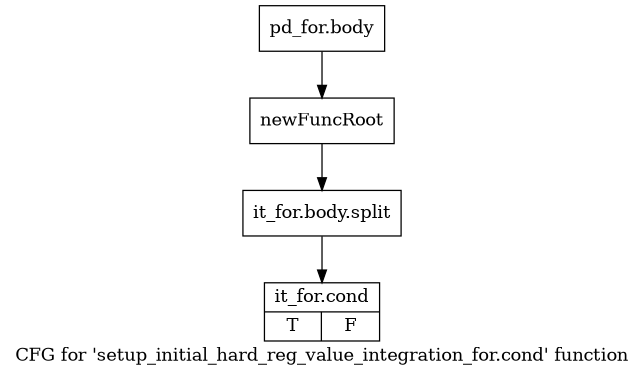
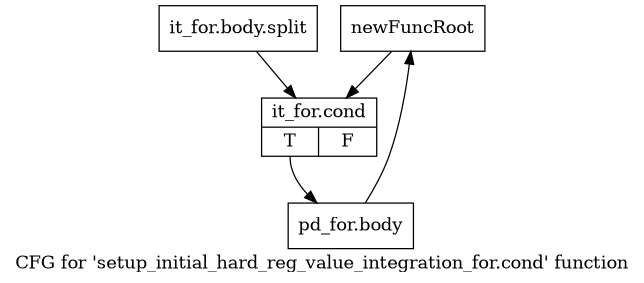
edge "newFuncRoot" -> "it_for.body.split": now "newFuncRoot" -> "it_for.cond"
edge "it_for.cond" -> "pd_for.body": added
